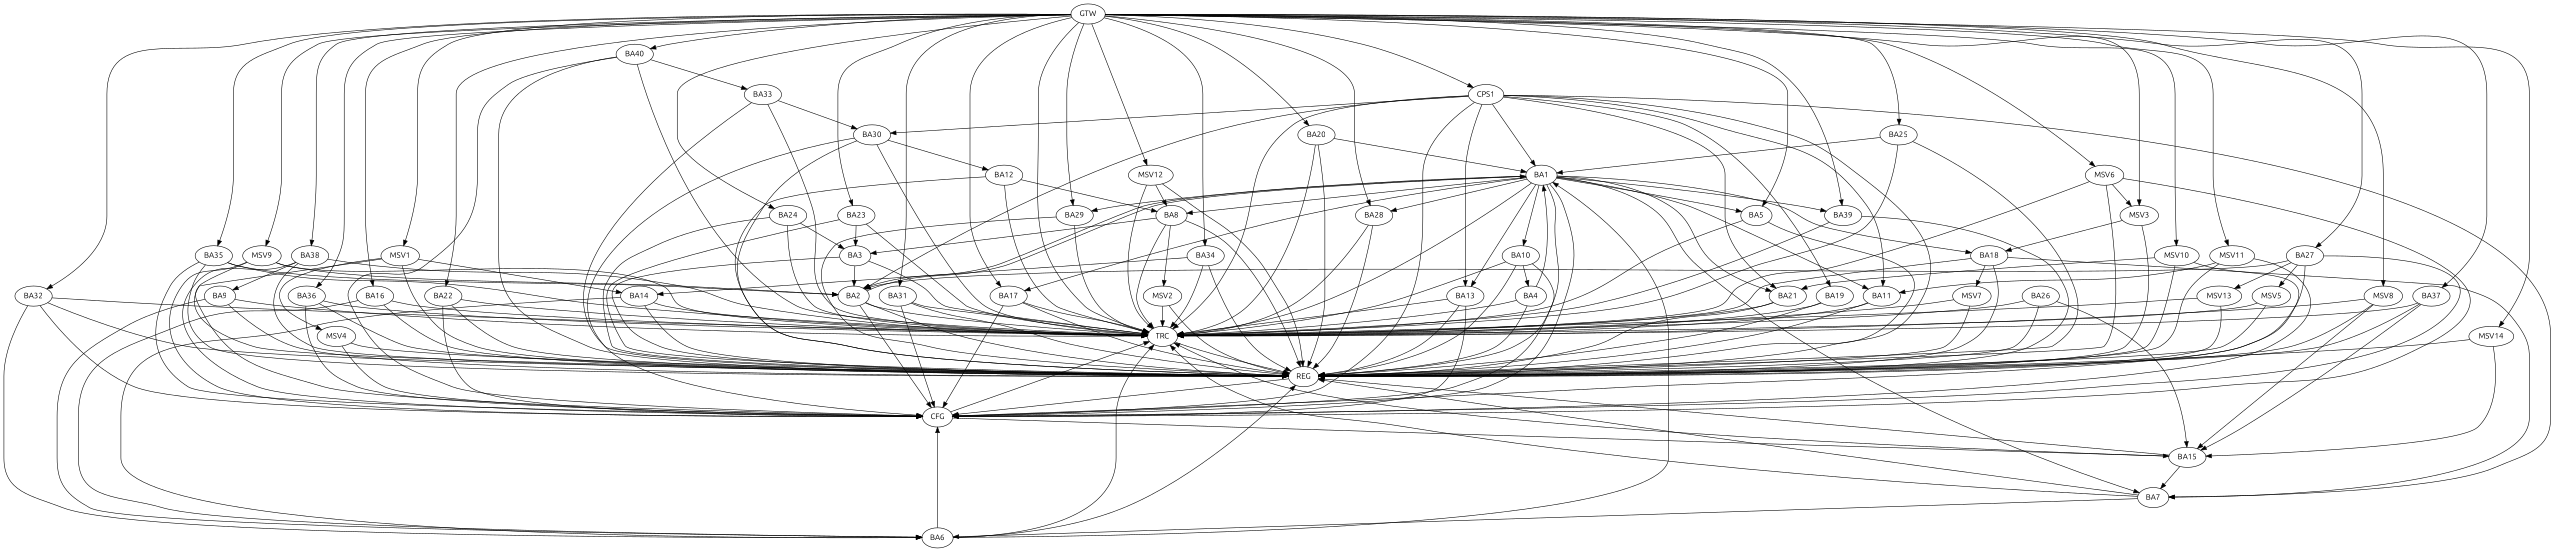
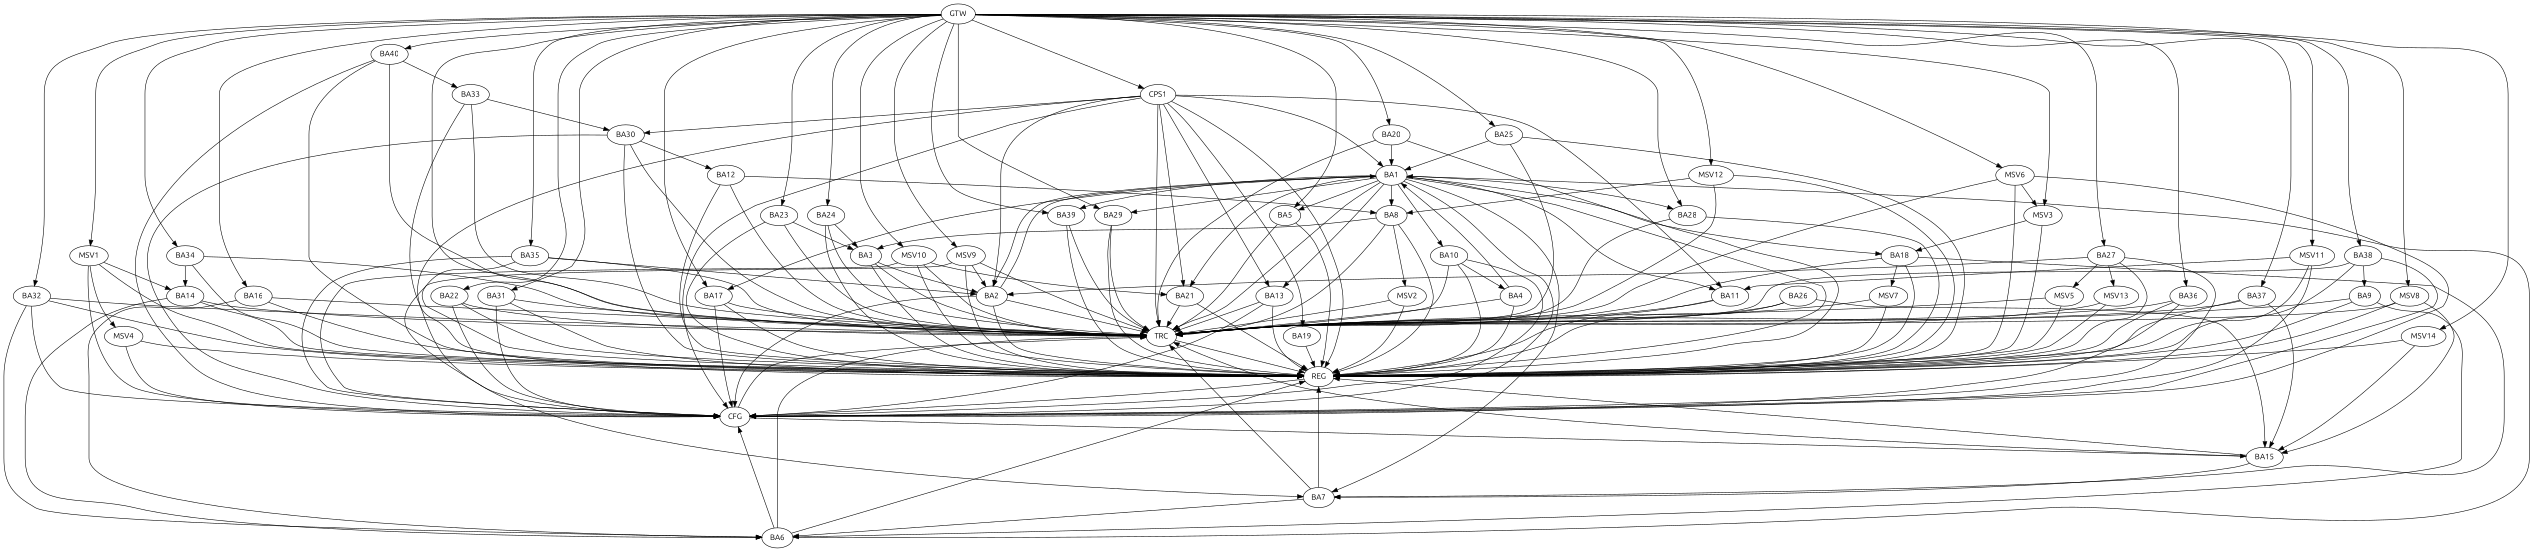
edge "BA19" -> "TRC": now "MSV10" -> "TRC"
